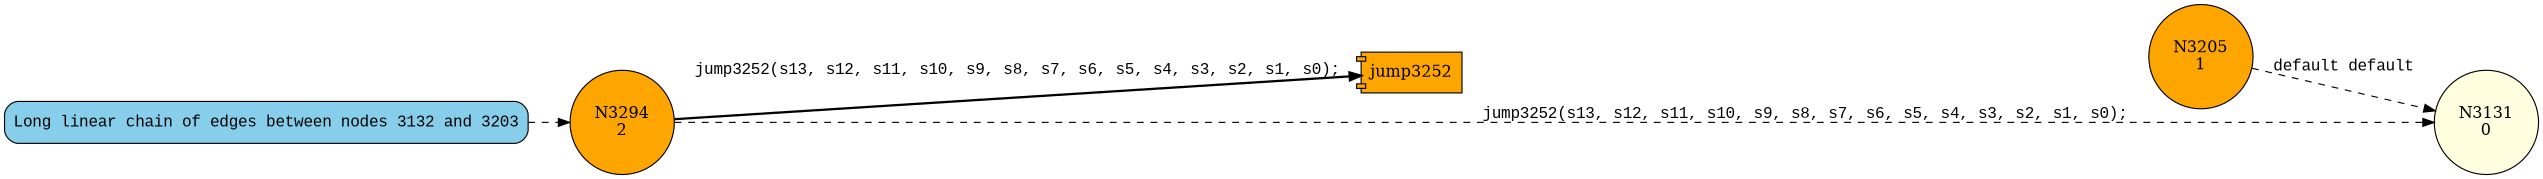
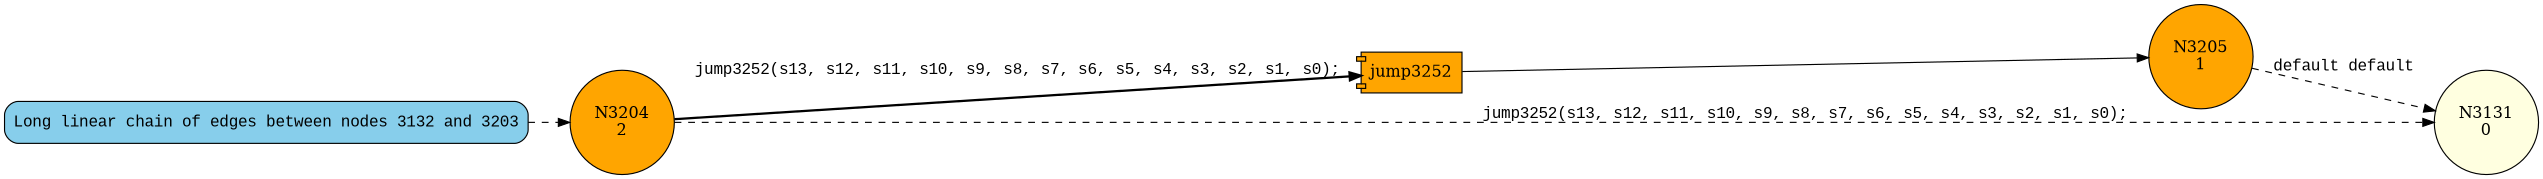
edge "jump3252" -> "N3205 1": added
node "N3294 2": label "N3294 2" -> "N3204 2"
